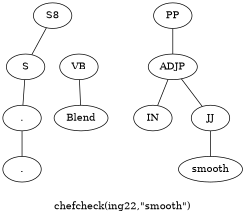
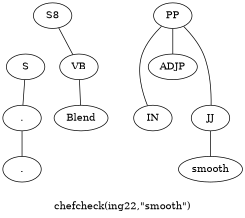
edge "S8" -- "S": now "S8" -- "VB"
edge "ADJP" -- "IN": now "PP" -- "IN"
edge "ADJP" -- "JJ": now "PP" -- "JJ"
